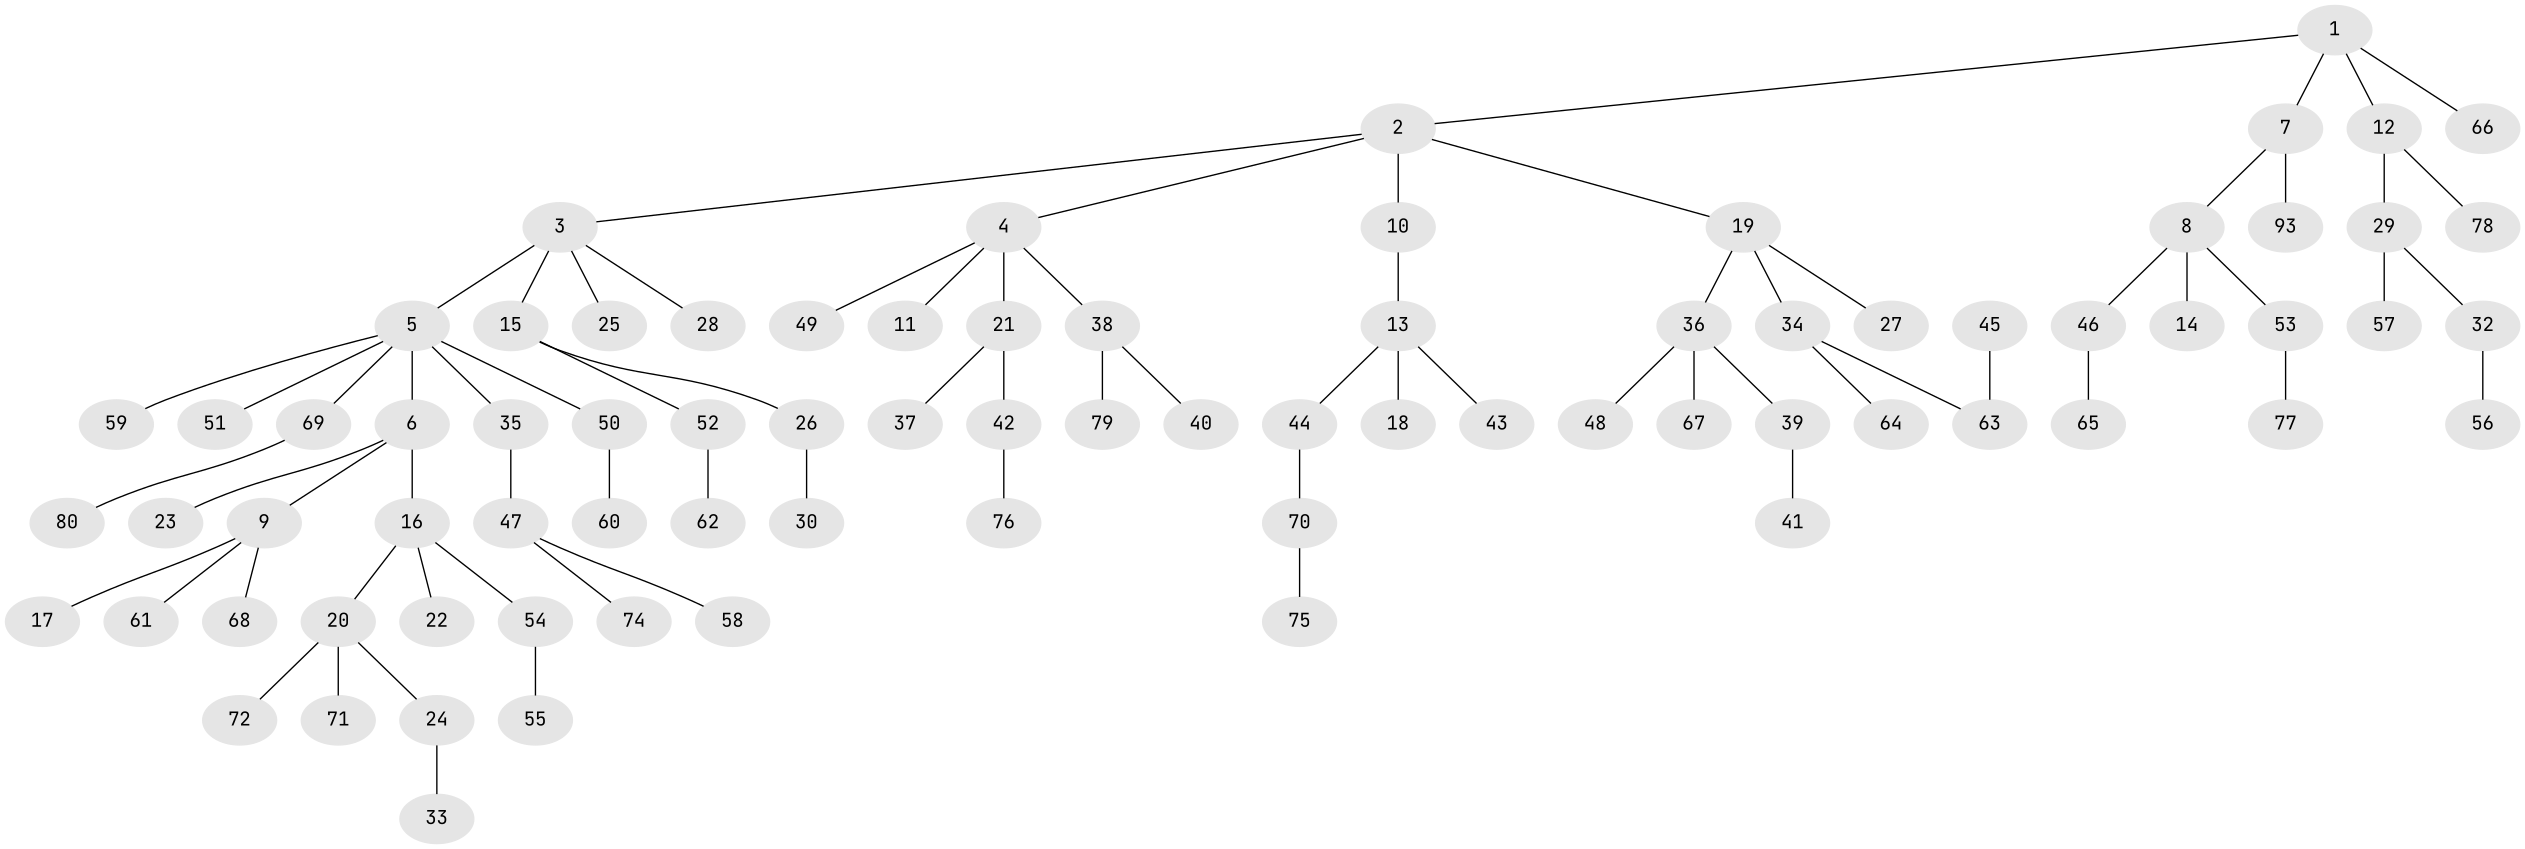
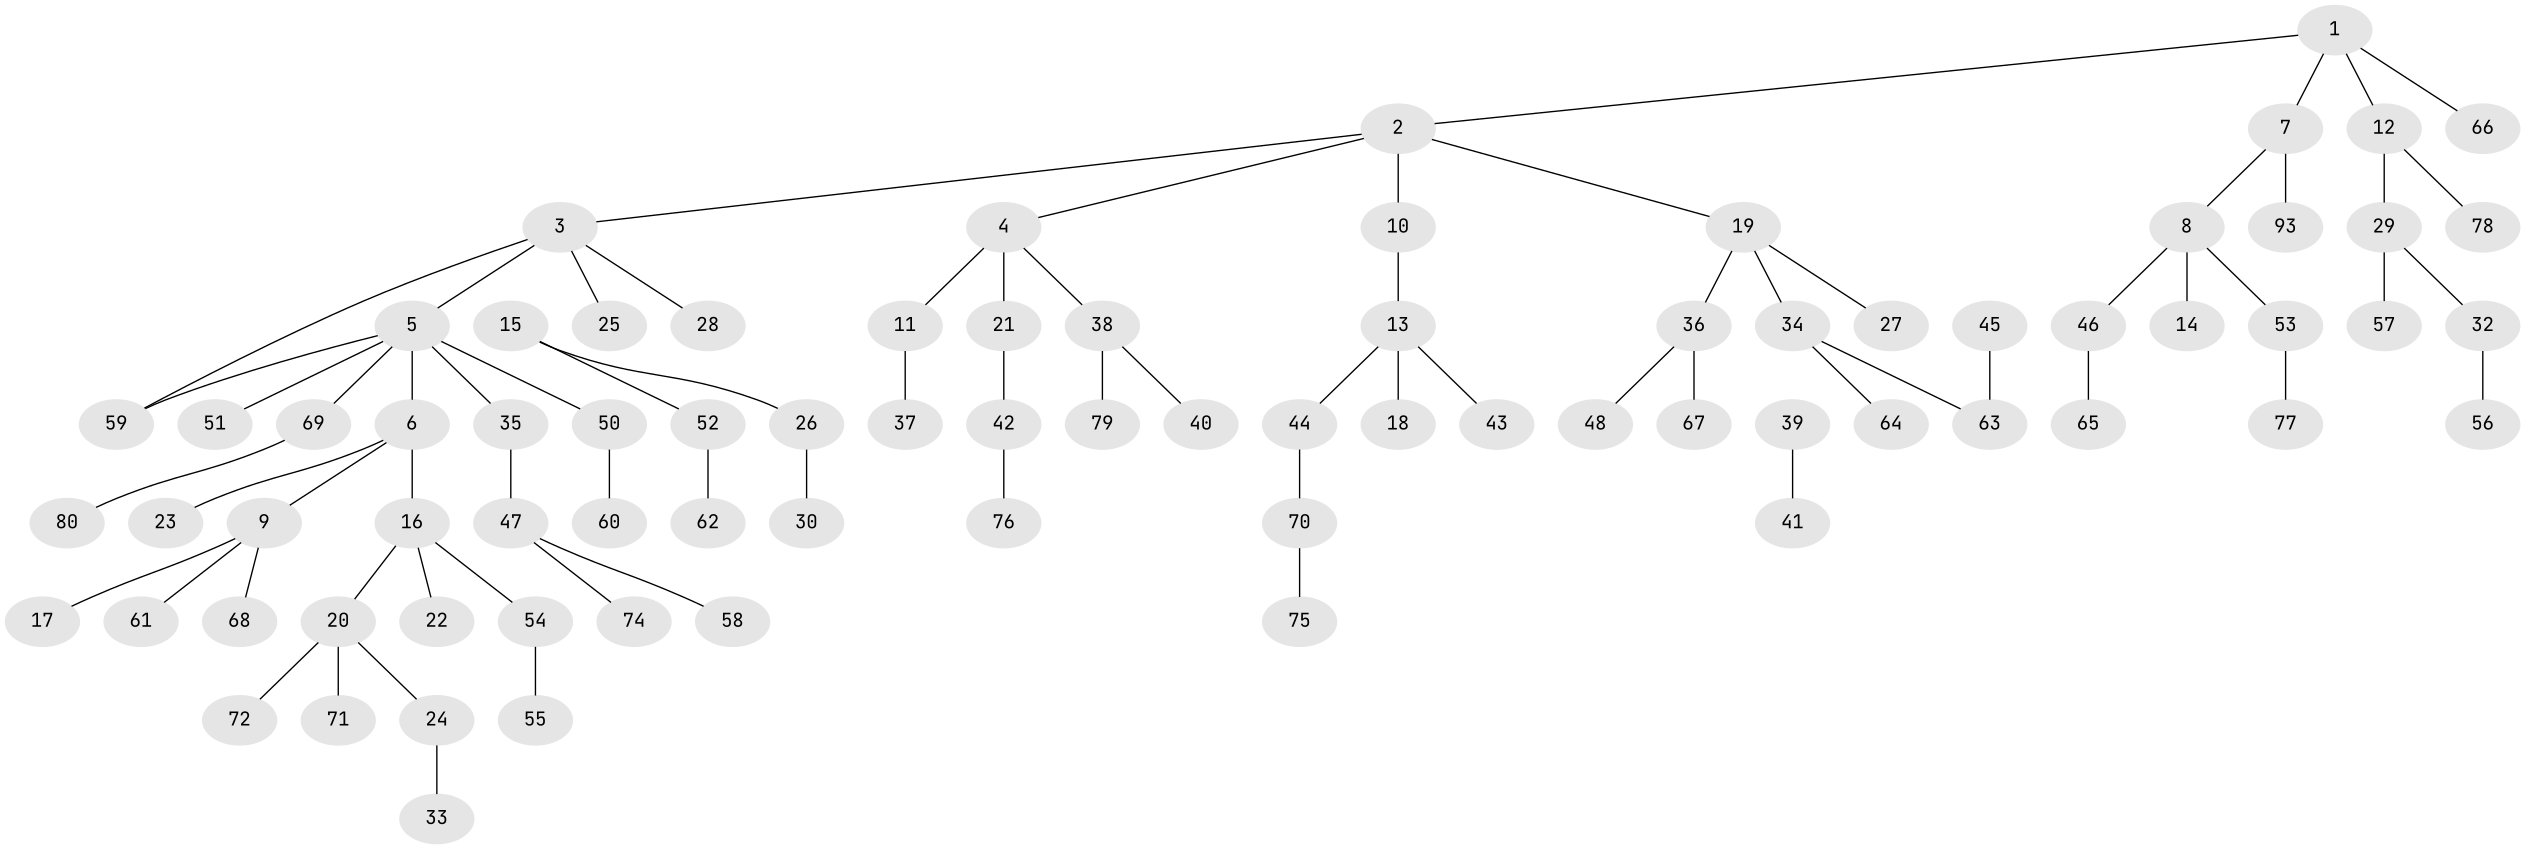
edge "3" -- "15": now "3" -- "59"
node "49": removed
edge "21" -- "37": now "11" -- "37"
edge "36" -- "39": removed
